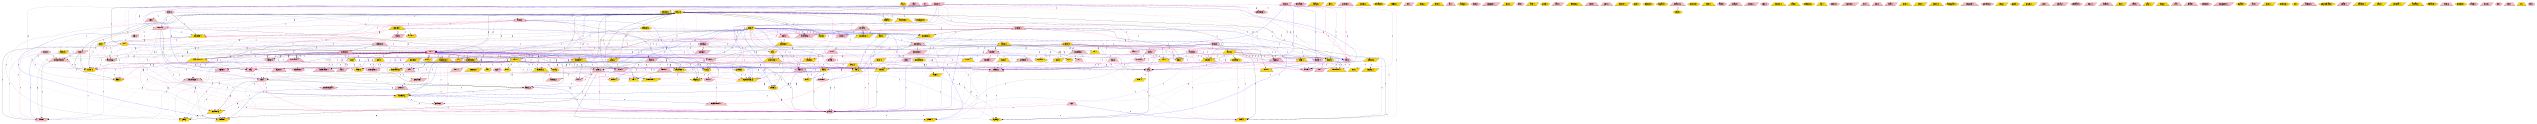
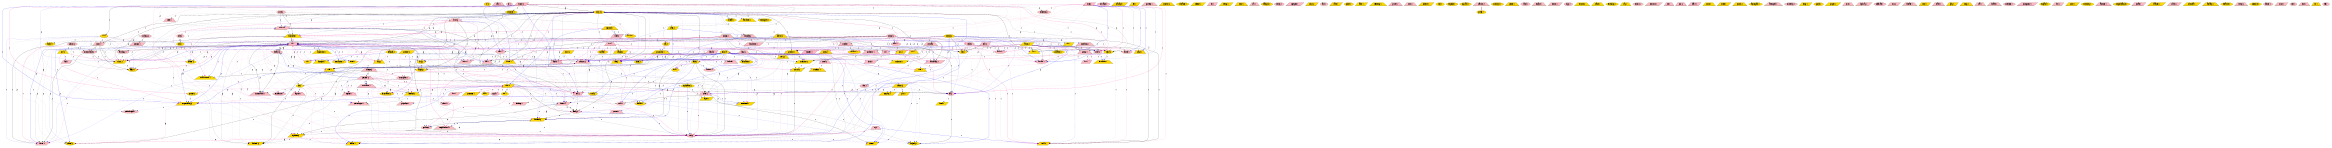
node "basis(1)": fillcolor lightpink -> gold
node "fool(1)": removed
node "march(1)": fillcolor gold -> lightpink
edge "defense(9)" -> "coin(1)": reversed
edge "protection(2)" -> "paxton(2)": reversed
edge "violence(3)" -> "statistic(2)": reversed
node "info(1)": shape trapezium -> parallelogram
node "circumstance(2)": shape trapezium -> ellipse
node "gang(2)": shape parallelogram -> trapezium
node "update(1)": fillcolor lightpink -> gold
node "edu(1)": shape ellipse -> trapezium
edge "kleck(5)" -> "work(1)": now "proportion(1)" -> "work(1)"
node "coin(4)": label "coin(4)" -> "divisor(4)"
edge "choice(5)" -> "gun(28)": reversed
node "year(3)": label "year(3)" -> "dividend(3)"
